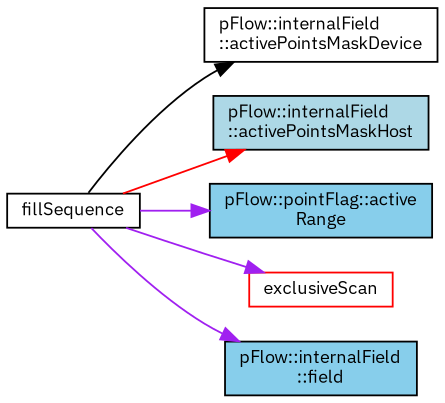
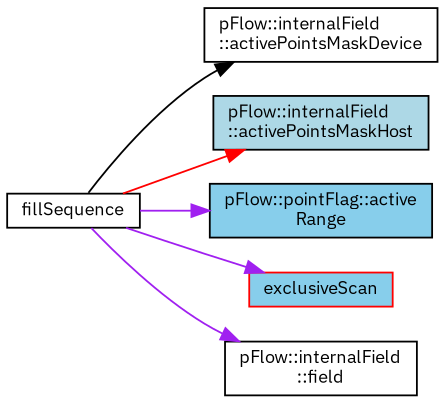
node "exclusiveScan": fillcolor white -> skyblue
node "pFlow::internalField ::field": fillcolor skyblue -> white
